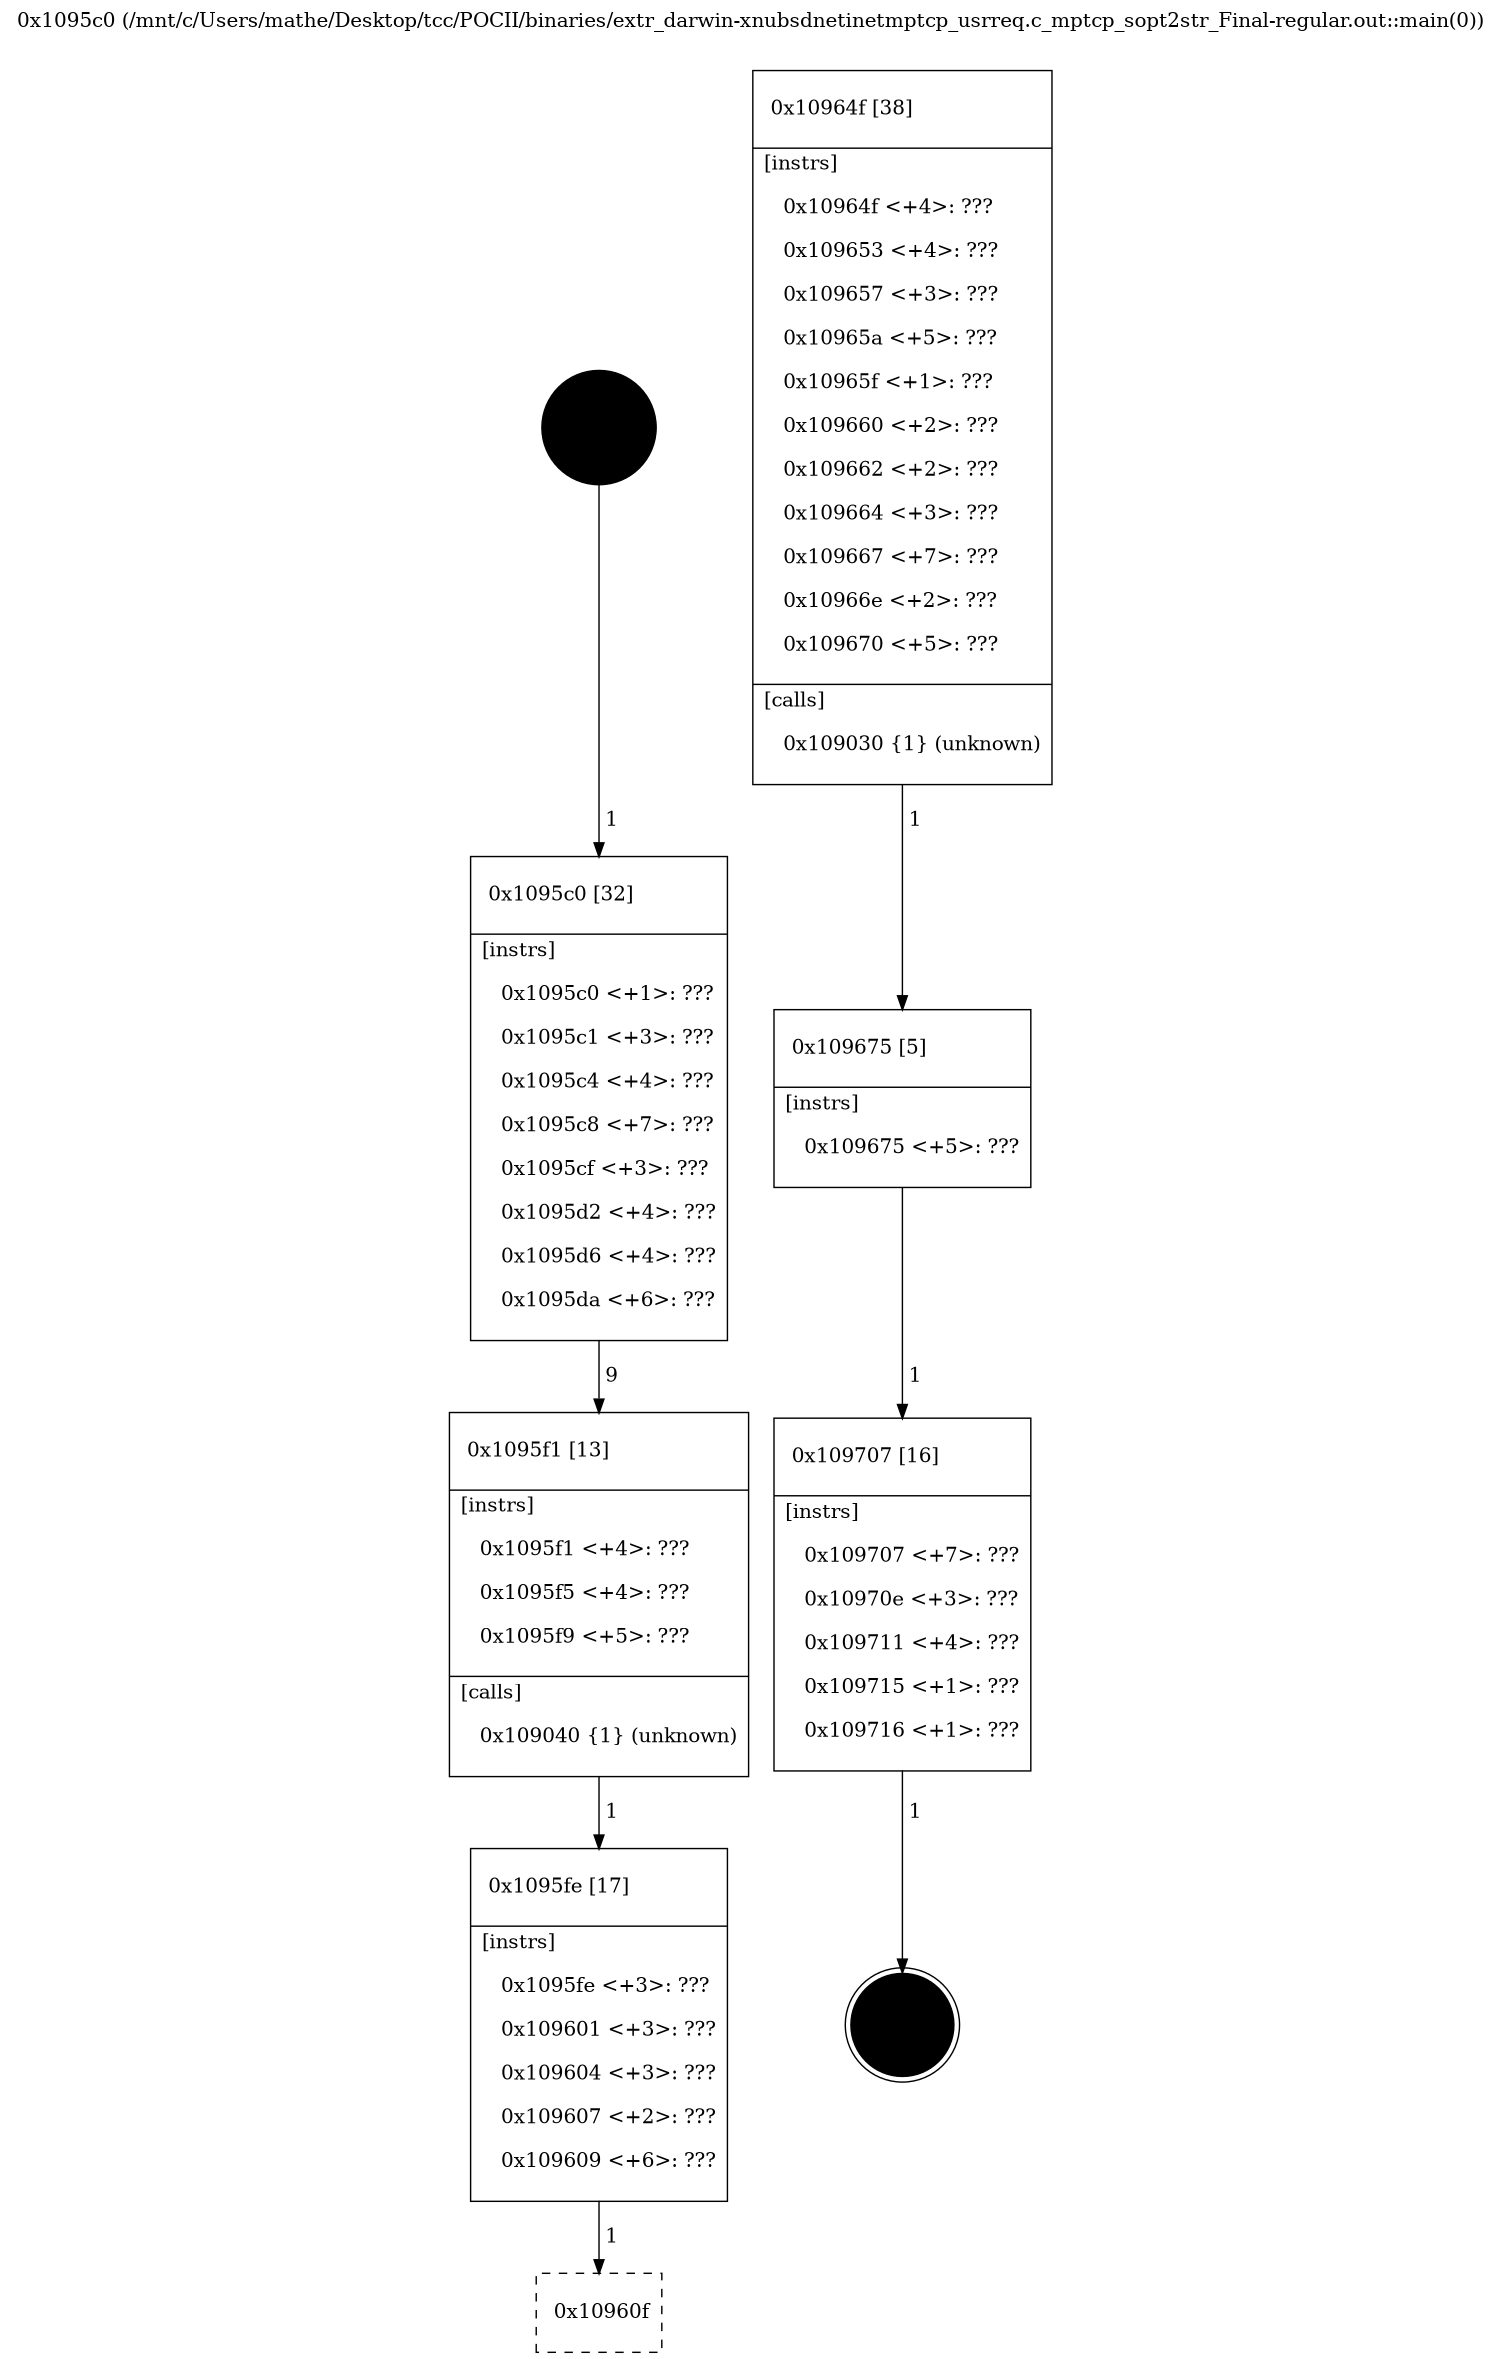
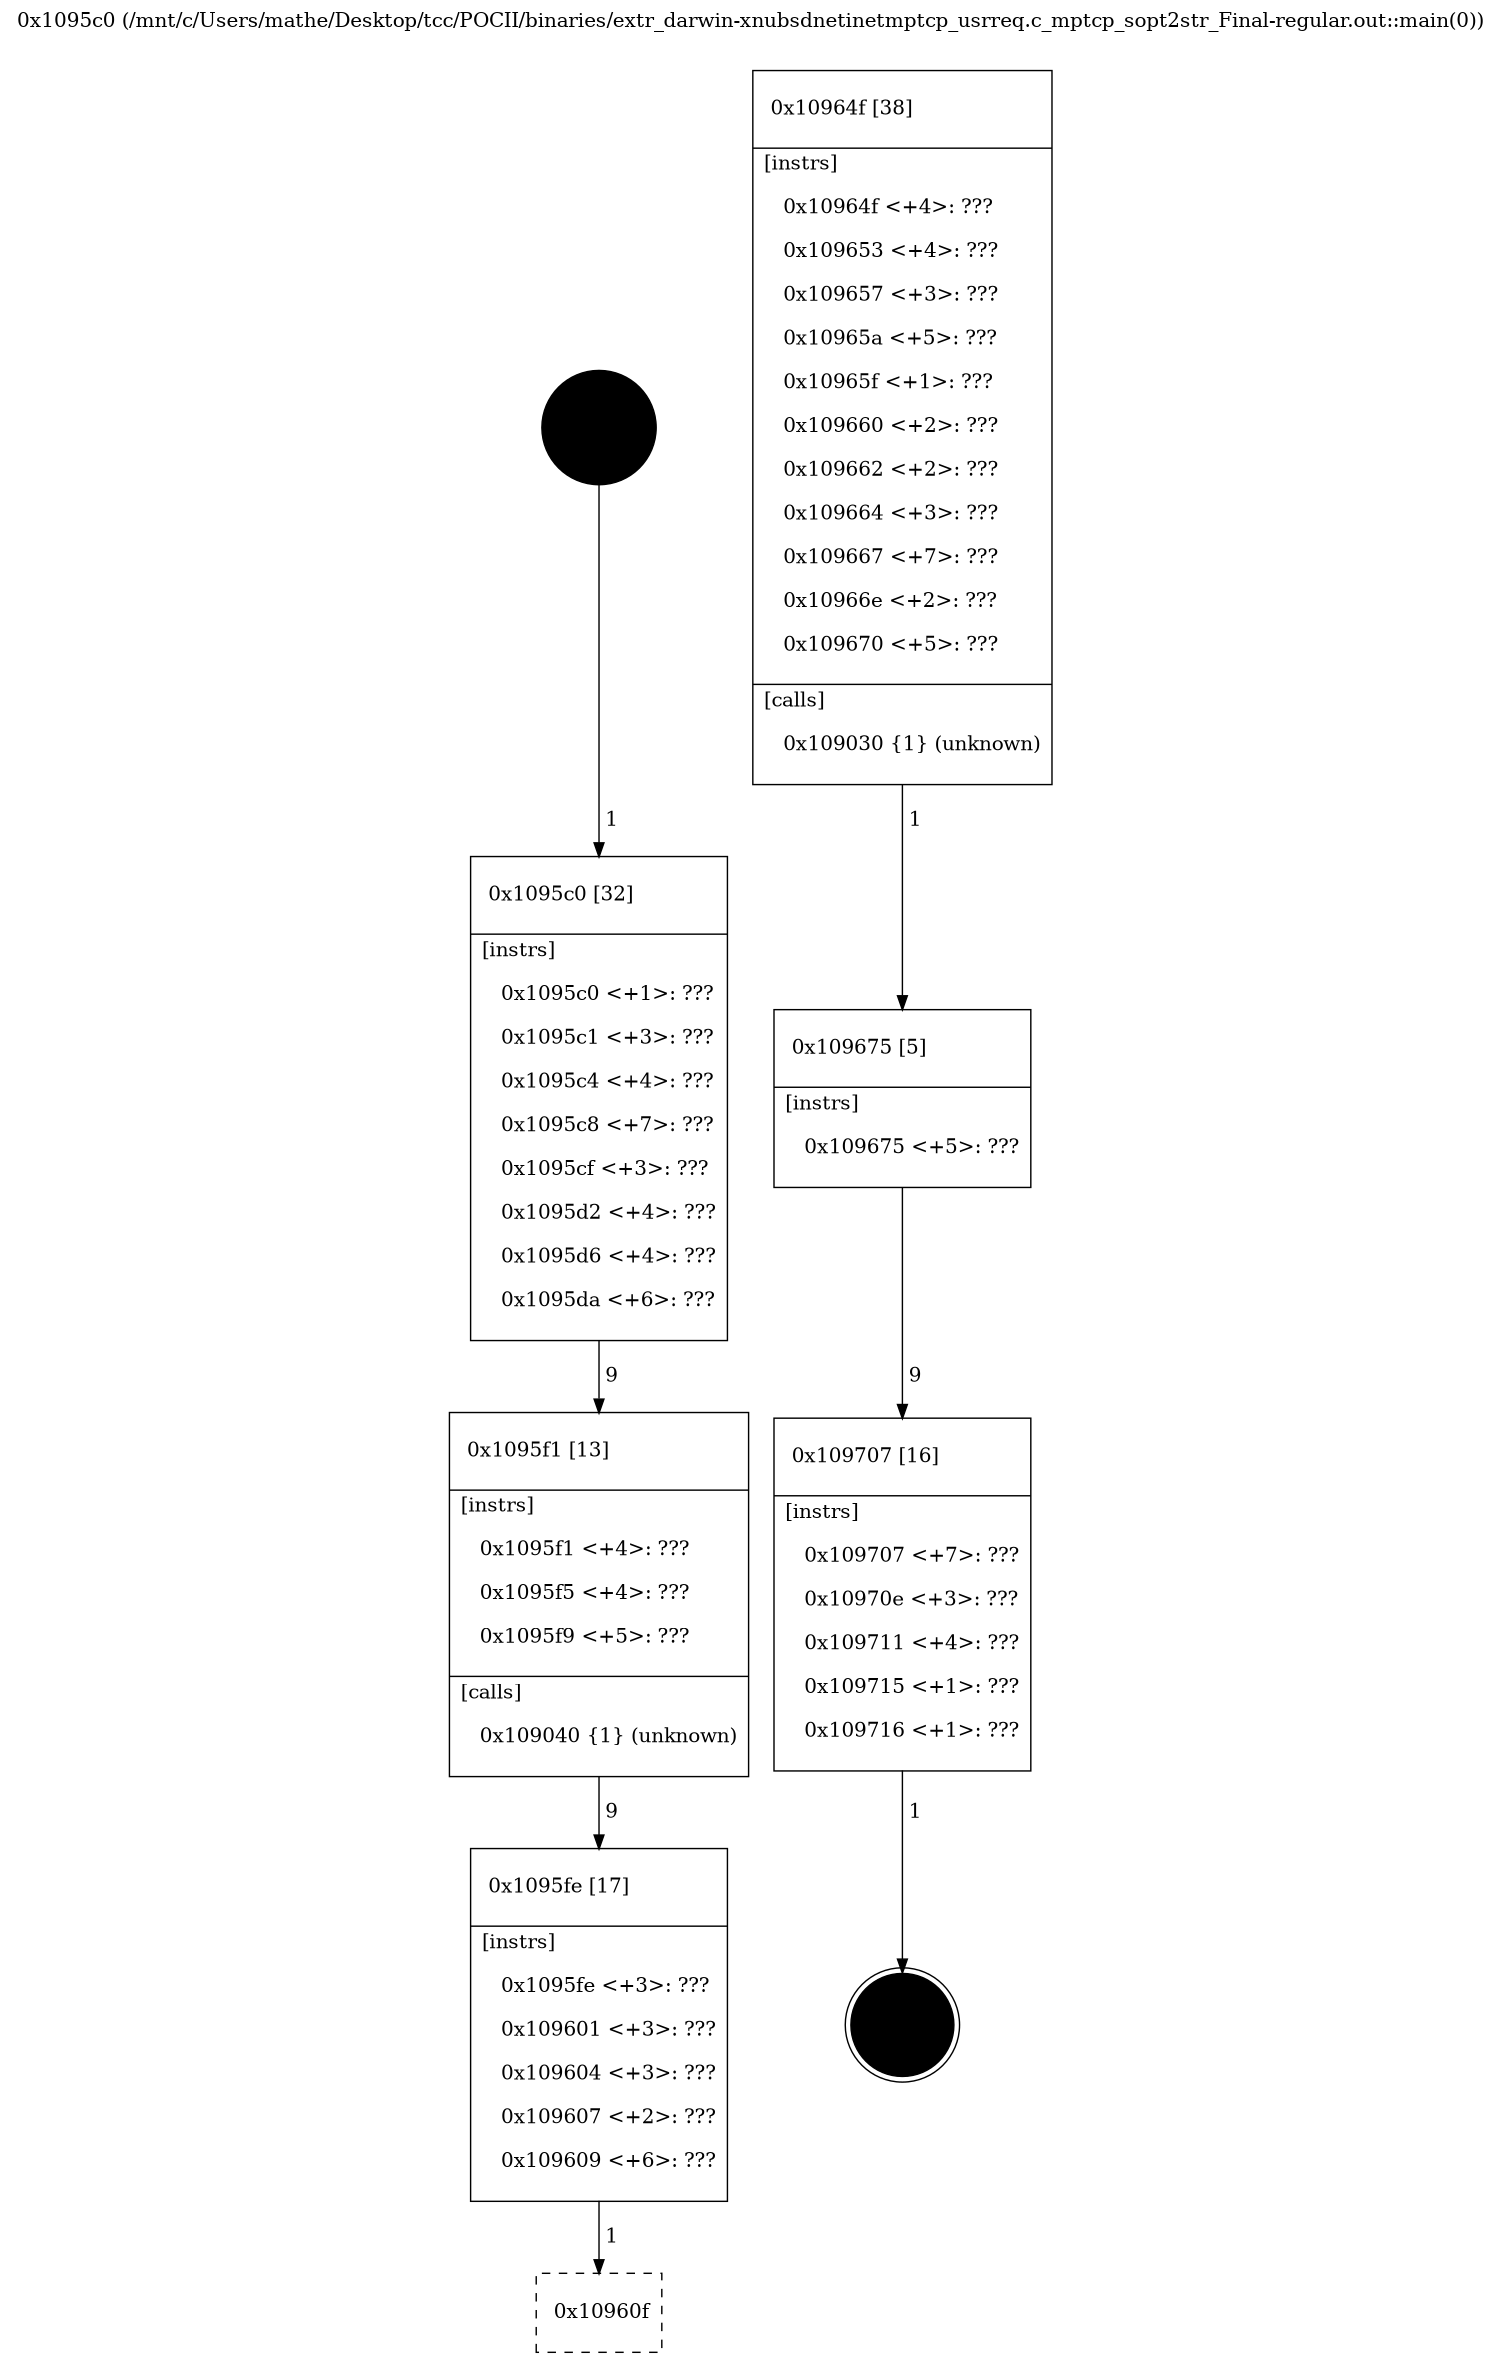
edge "0x109675 [5]" -> "0x109707 [16]": label " 1" -> " 9"
edge "0x1095f1 [13]" -> "0x1095fe [17]": label " 1" -> " 9"
